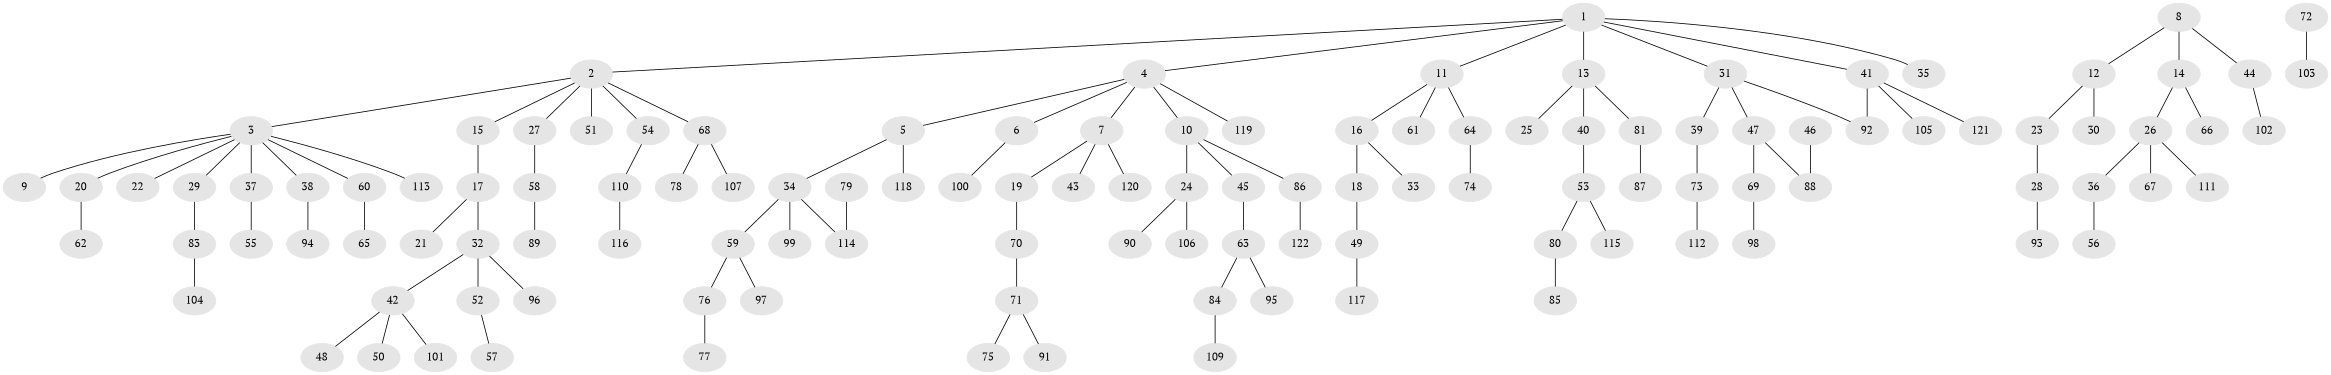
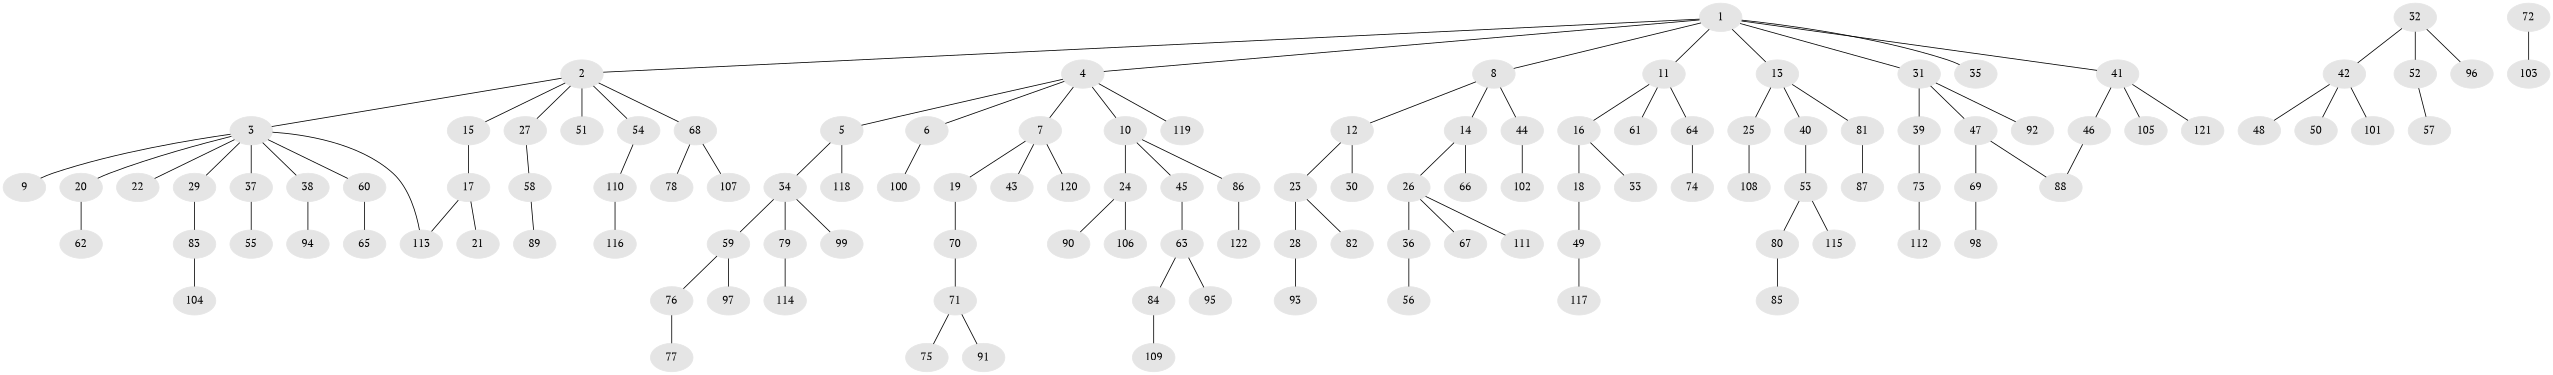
edge "1" -- "8": added
edge "41" -- "92": now "41" -- "46"
node "108": added
edge "17" -- "32": now "17" -- "113"
edge "34" -- "114": now "34" -- "79"
node "82": added
